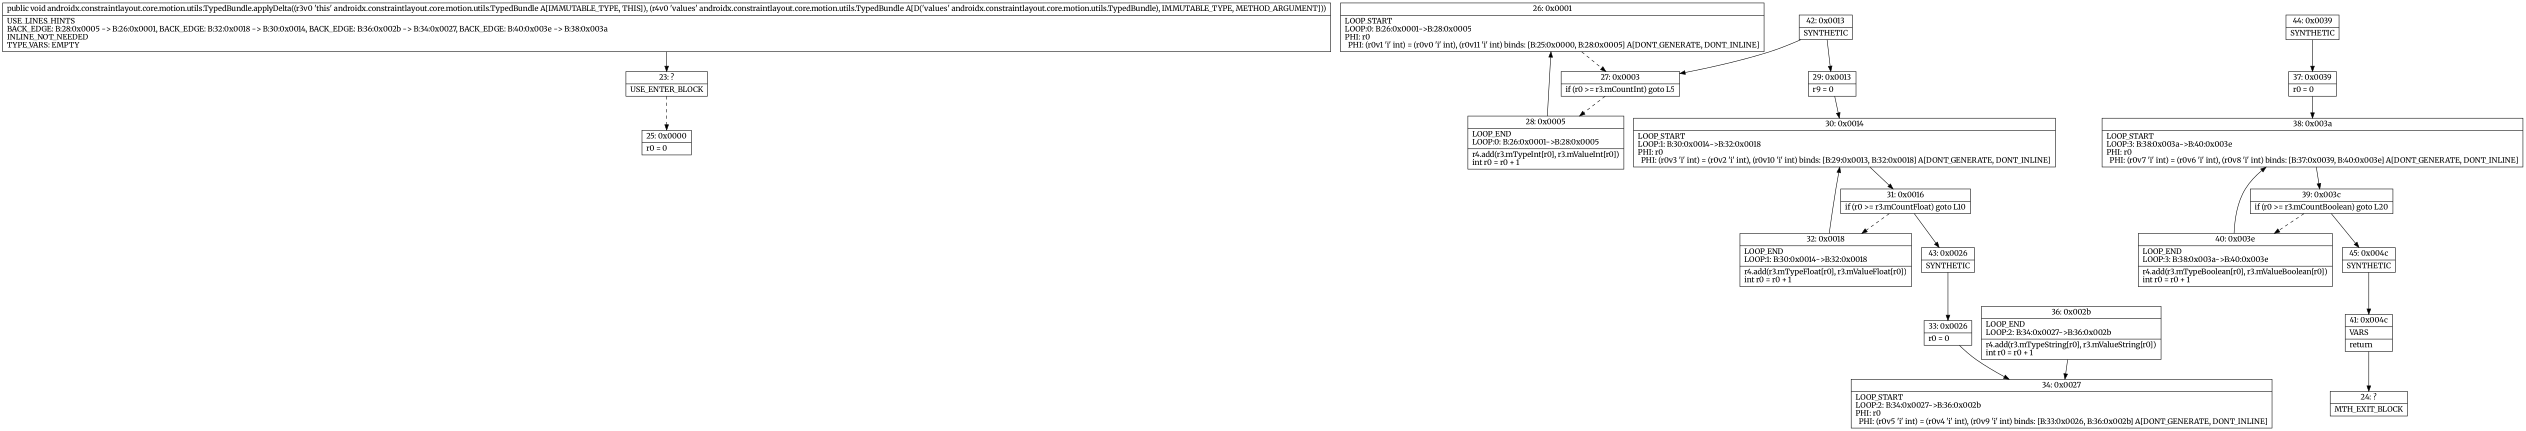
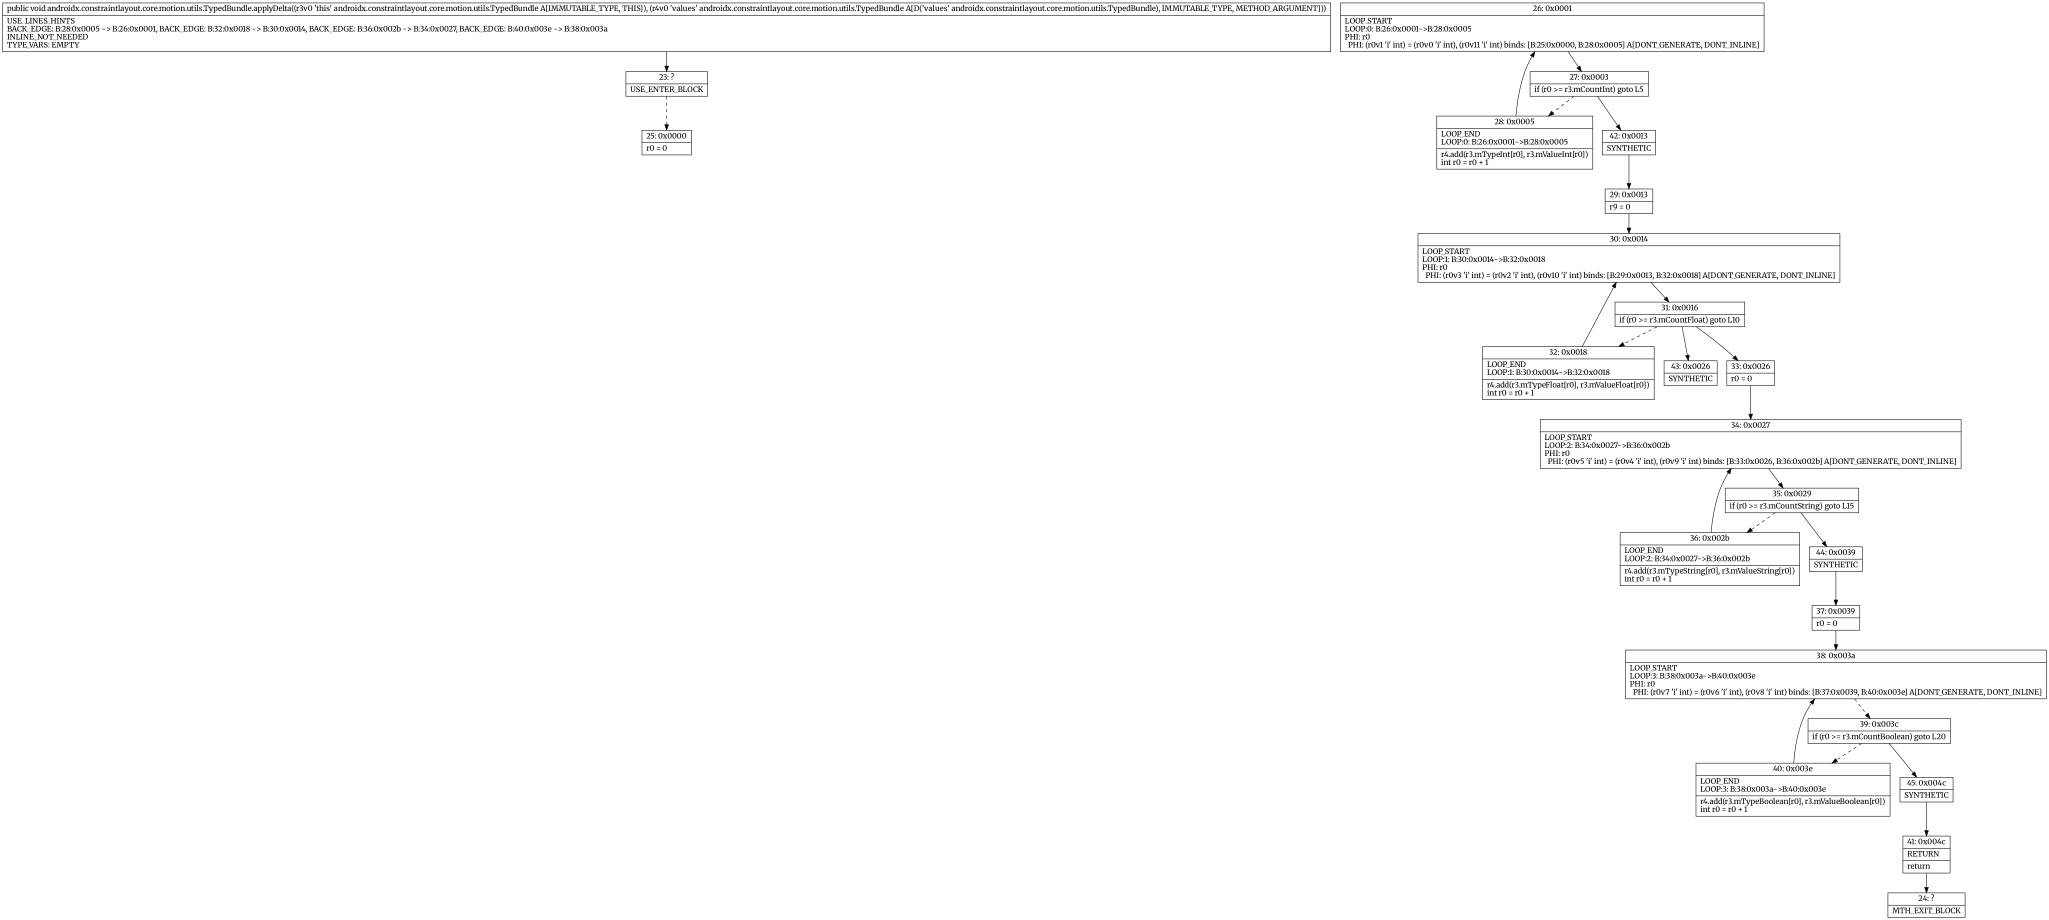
edge "42: 0x0013" -> "27: 0x0003": reversed
edge "26: 0x0001" -> "27: 0x0003": style dashed -> solid
edge "38: 0x003a" -> "39: 0x003c": style solid -> dashed
edge "43: 0x0026" -> "33: 0x0026": now "31: 0x0016" -> "33: 0x0026"
node "41: 0x004c": text "VARS" -> "RETURN"
node "35: 0x0029": added
